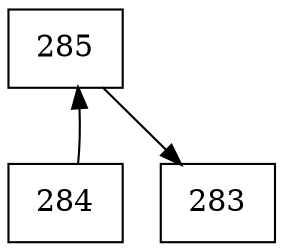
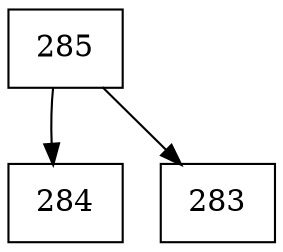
edge "284" -> "285": reversed
